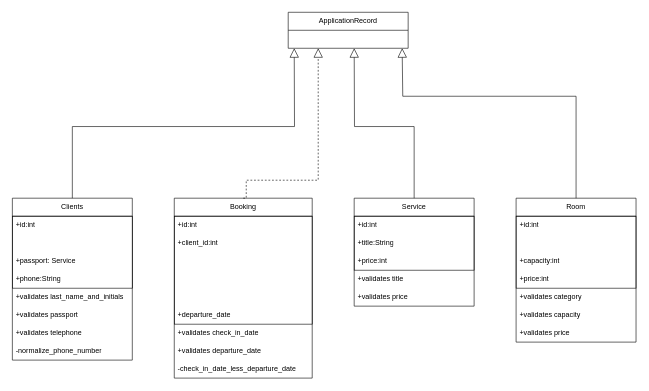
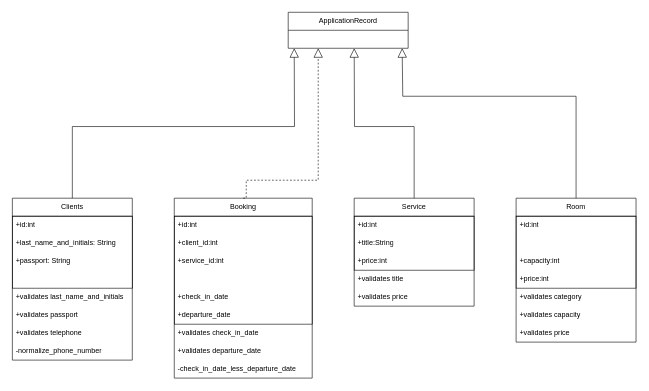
node "+last_name_and_initials: String": added
node "+passport: Service": label "+passport: Service" -> "+passport: String"
node "+service_id:int": added
node "+phone:String": removed
node "+check_in_date": added
